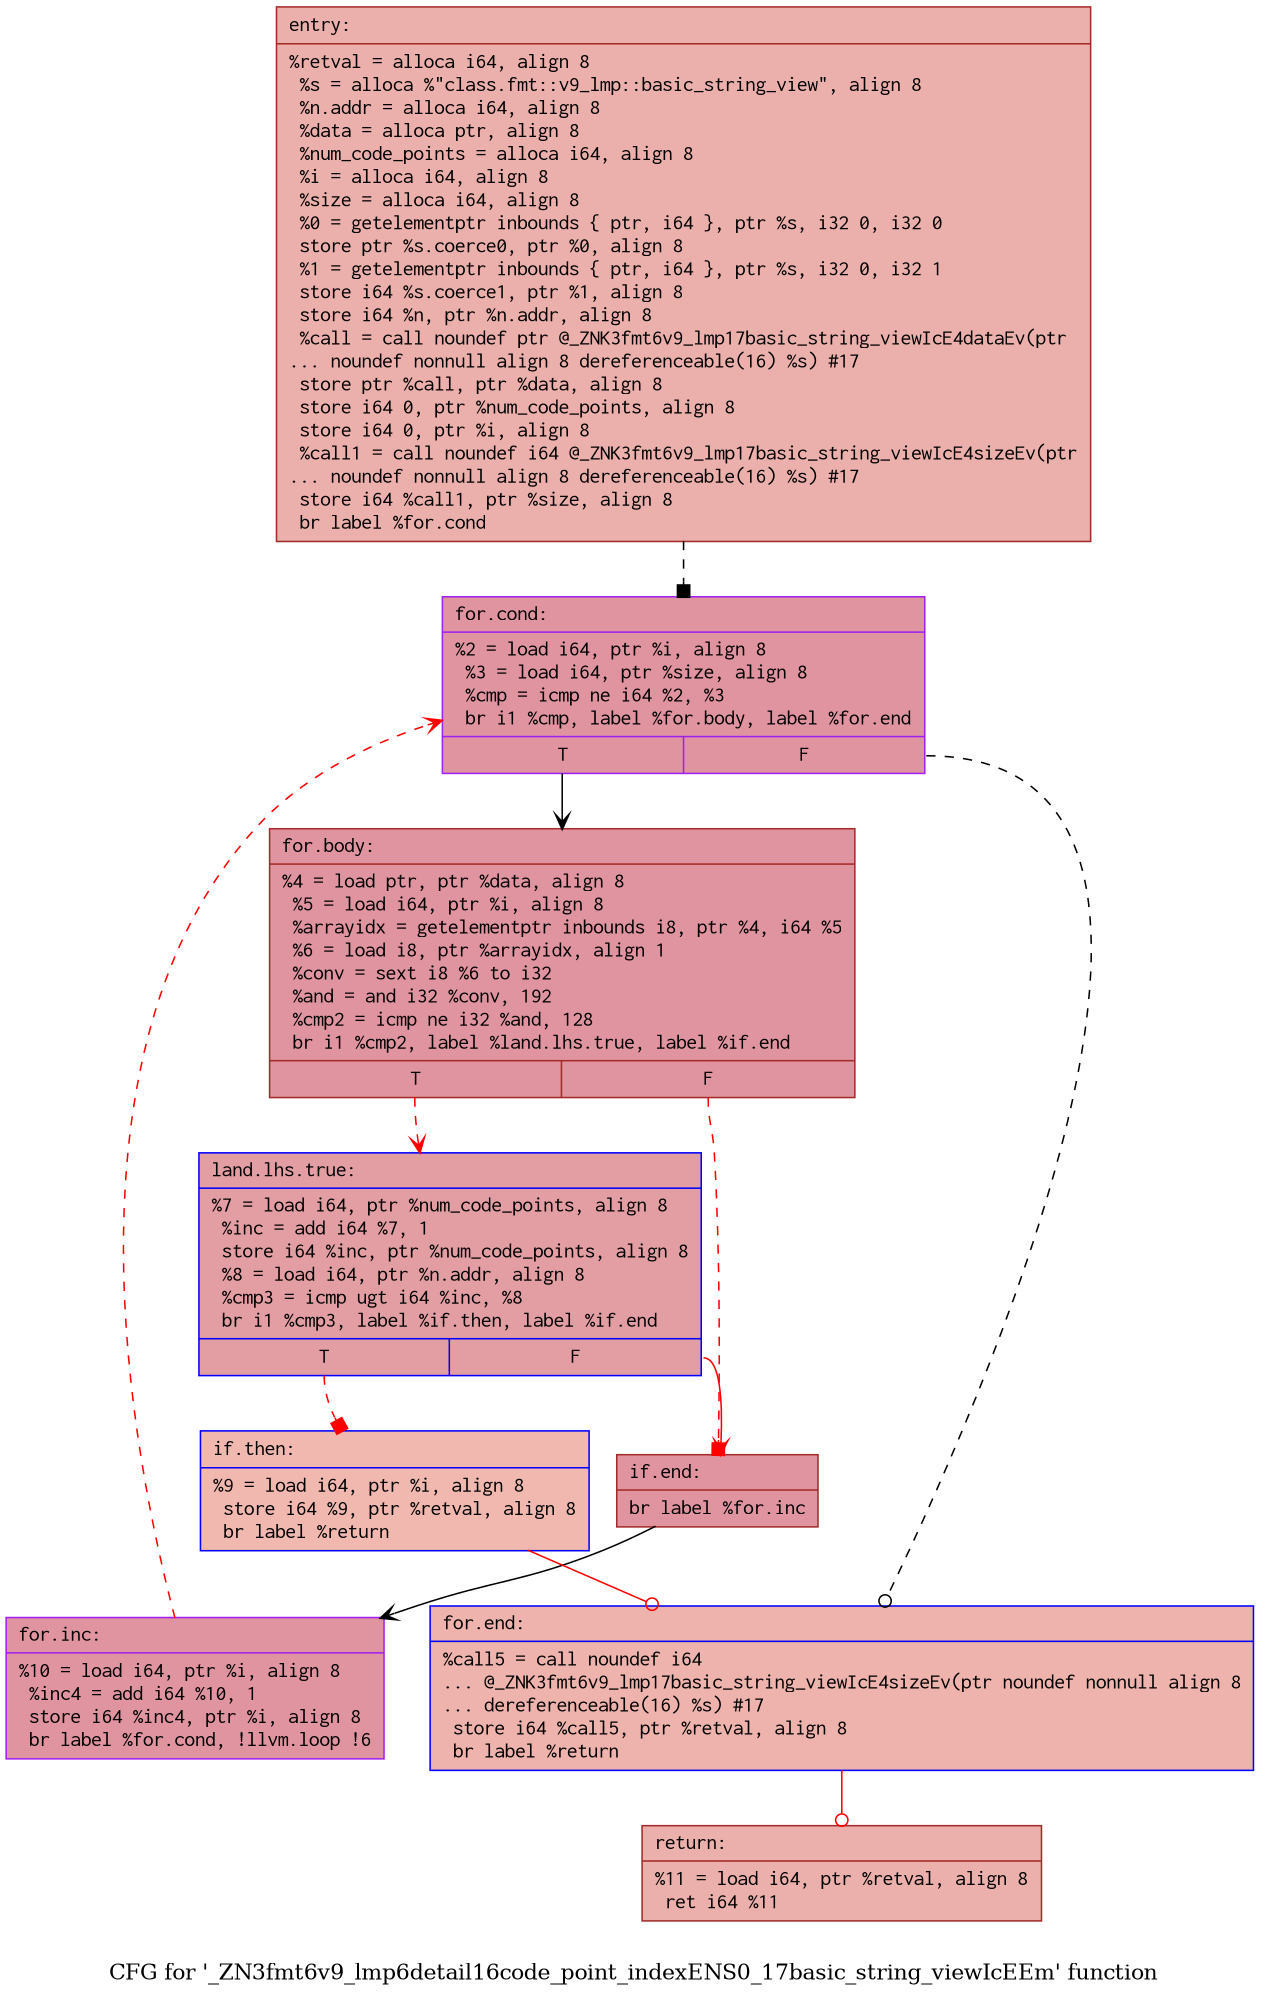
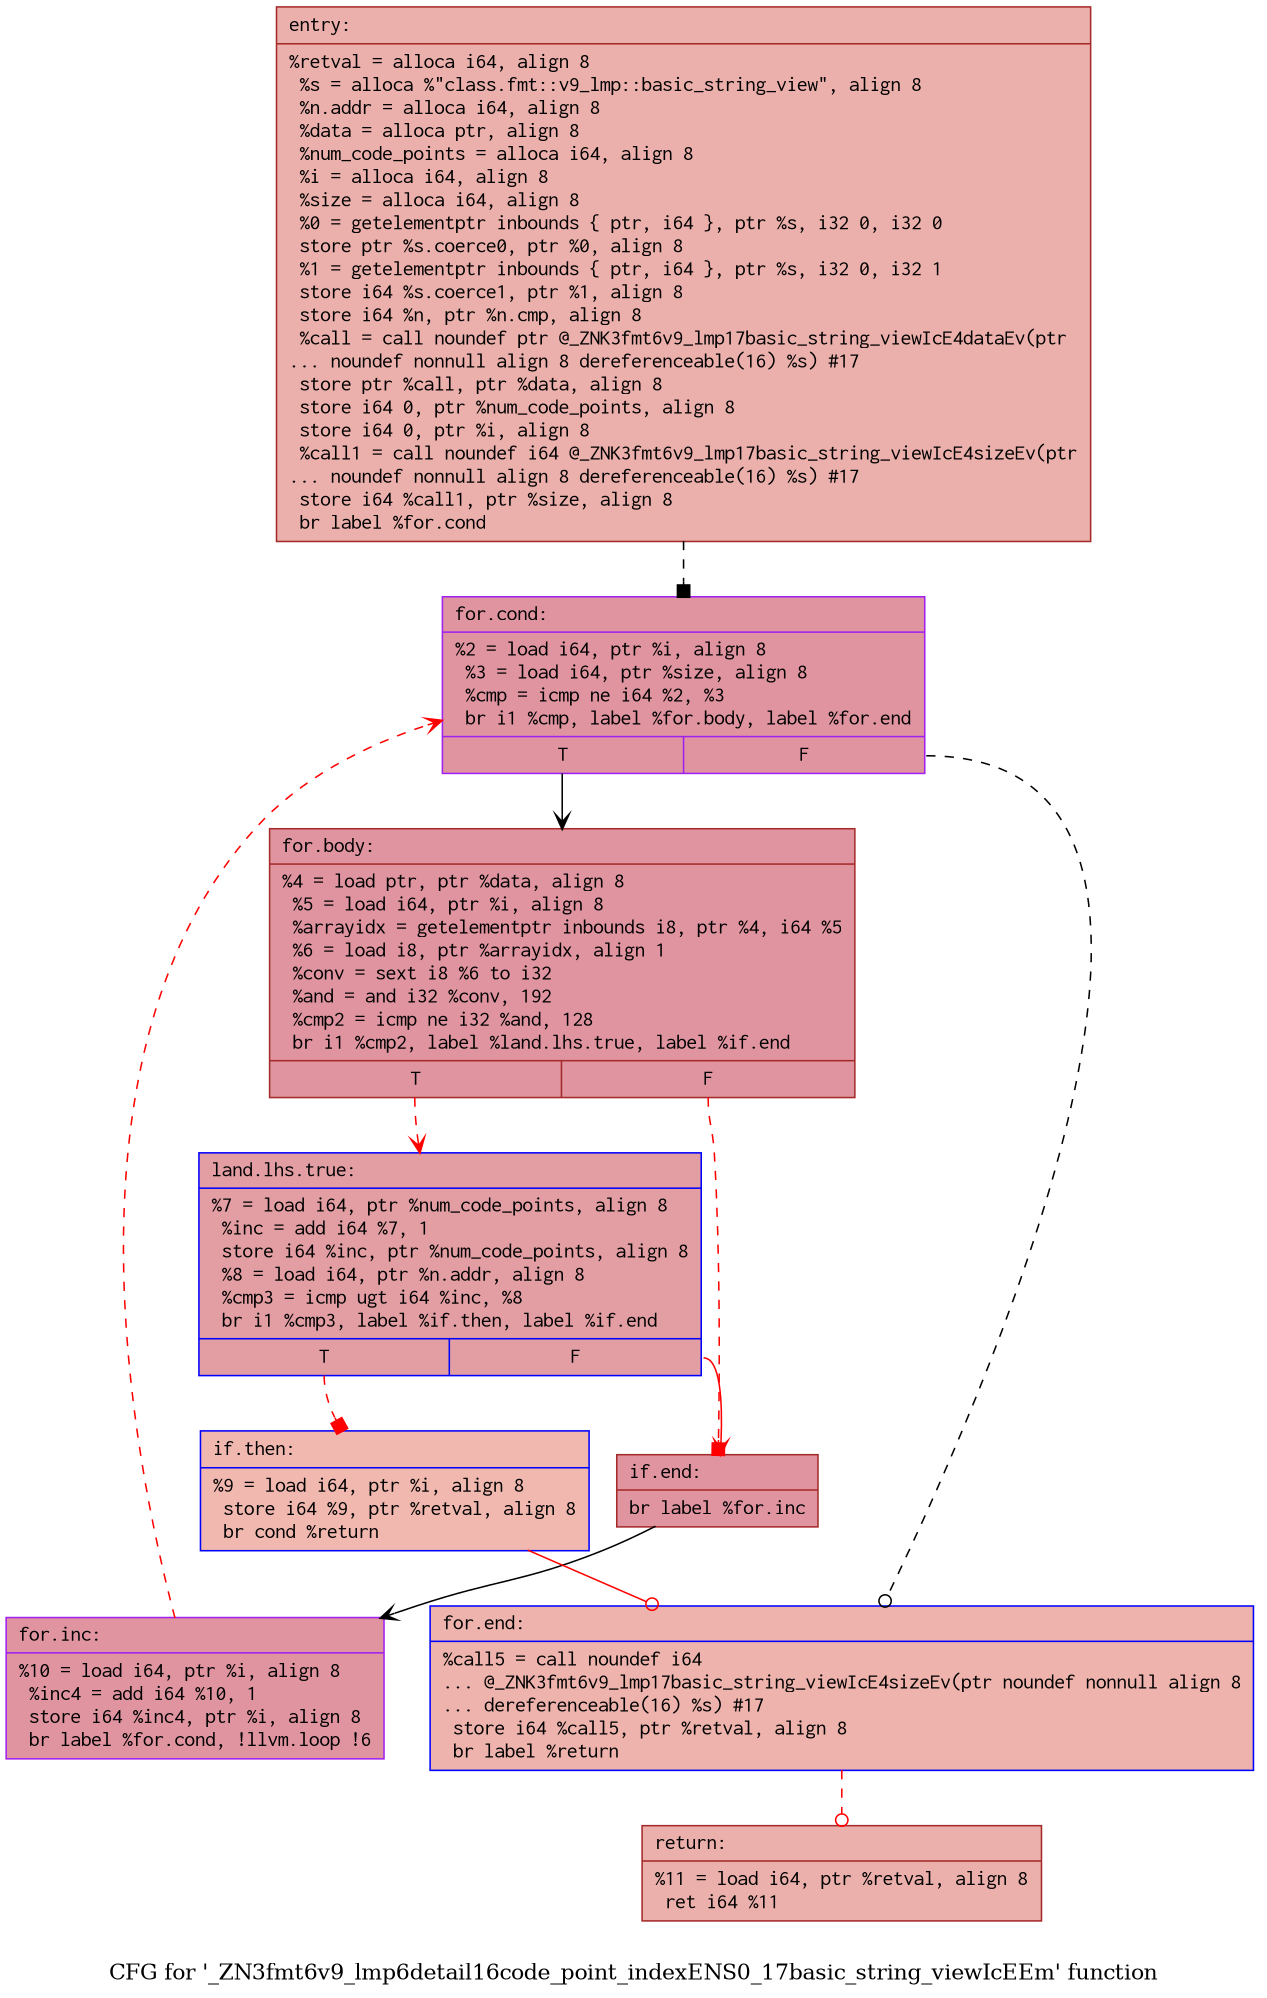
node "entry:": text "store i64 %n, ptr %n.addr, align 8" -> "store i64 %n, ptr %n.cmp, align 8"
node "if.then:": text "br label %return" -> "br cond %return"
edge "for.end:" -> "return:": style solid -> dashed
